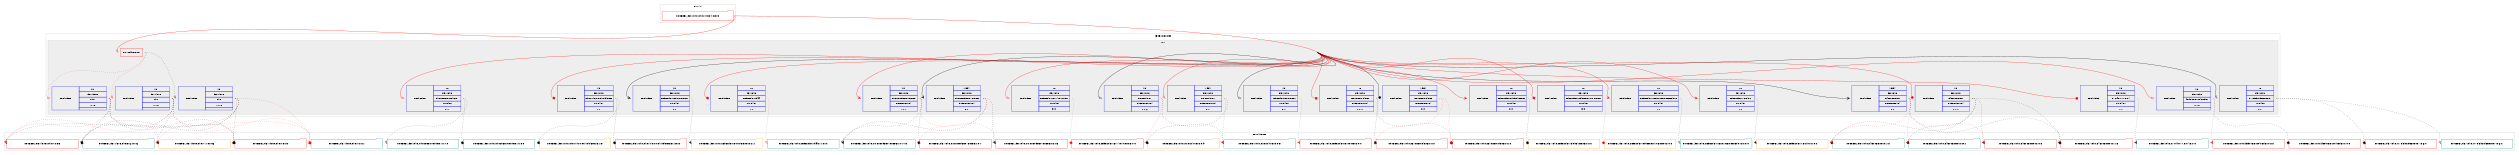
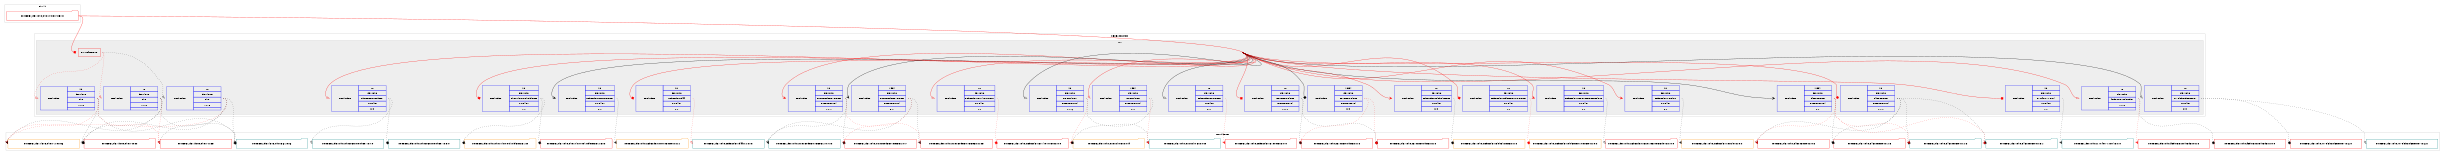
edge "portage://dev-php/phpunit-5.7.15-r1" -> "any_of_group": arrowhead onormal -> box
node "portage://dev-lang/php-7.2.24": removed
node "portage://dev-php/sebastian-resource-operations-1.0.0": color teal -> red
